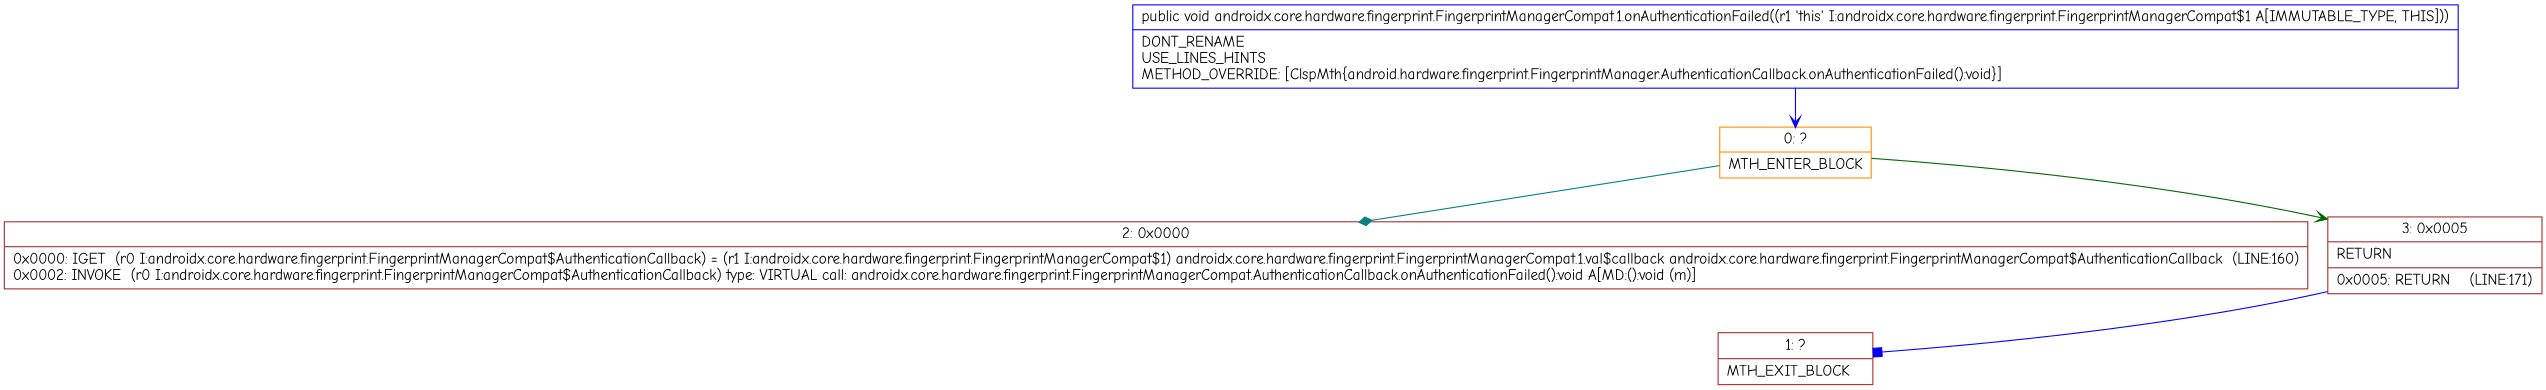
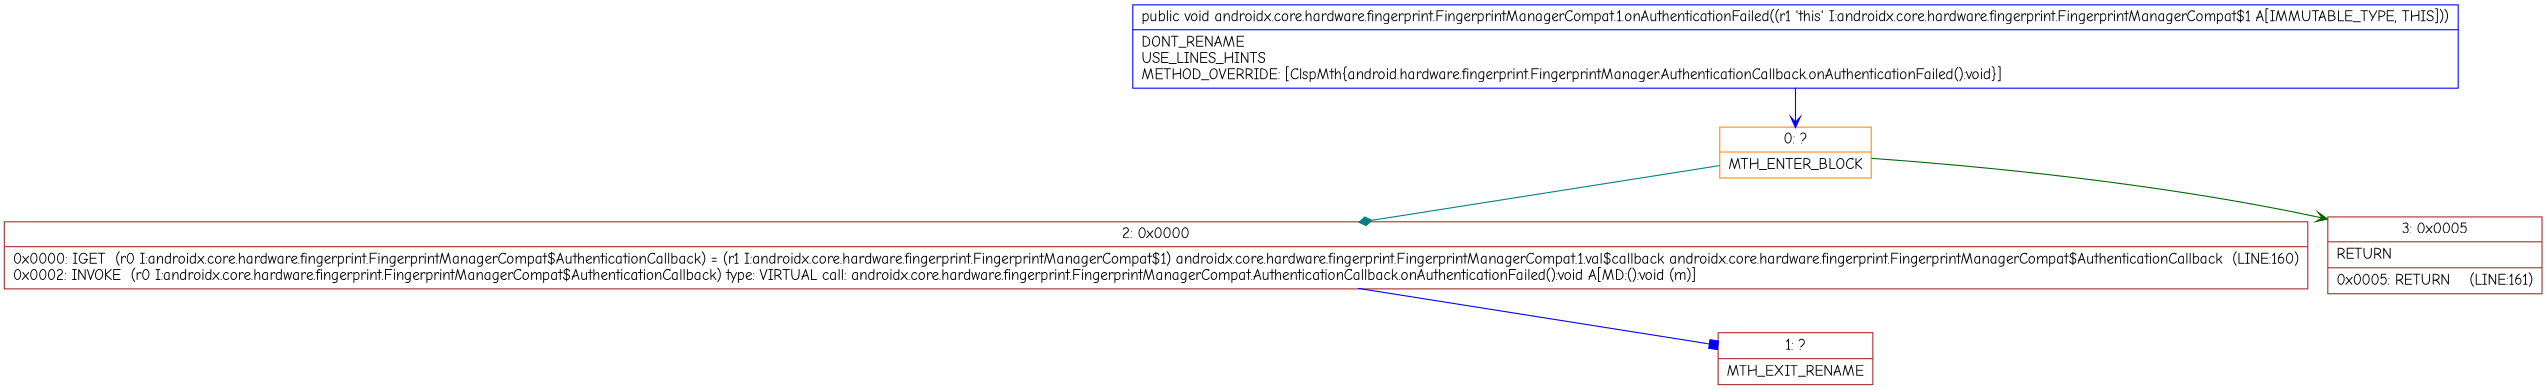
node "3: 0x0005": text "0x0005: RETURN    (LINE:171)" -> "0x0005: RETURN    (LINE:161)"
edge "3: 0x0005" -> "1: ?": now "2: 0x0000" -> "1: ?"
node "1: ?": text "MTH_EXIT_BLOCK" -> "MTH_EXIT_RENAME"
